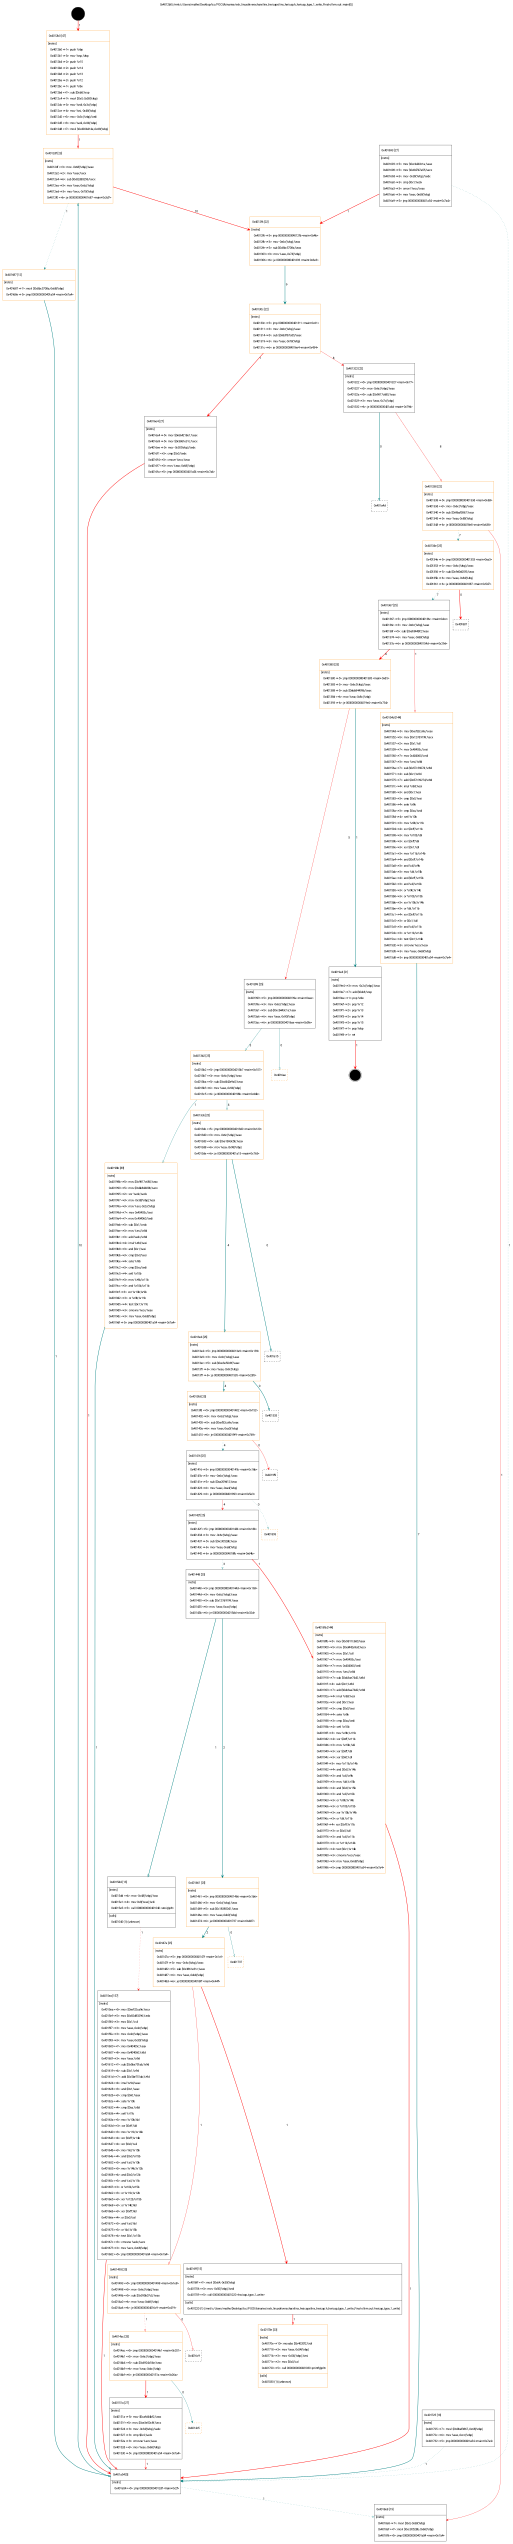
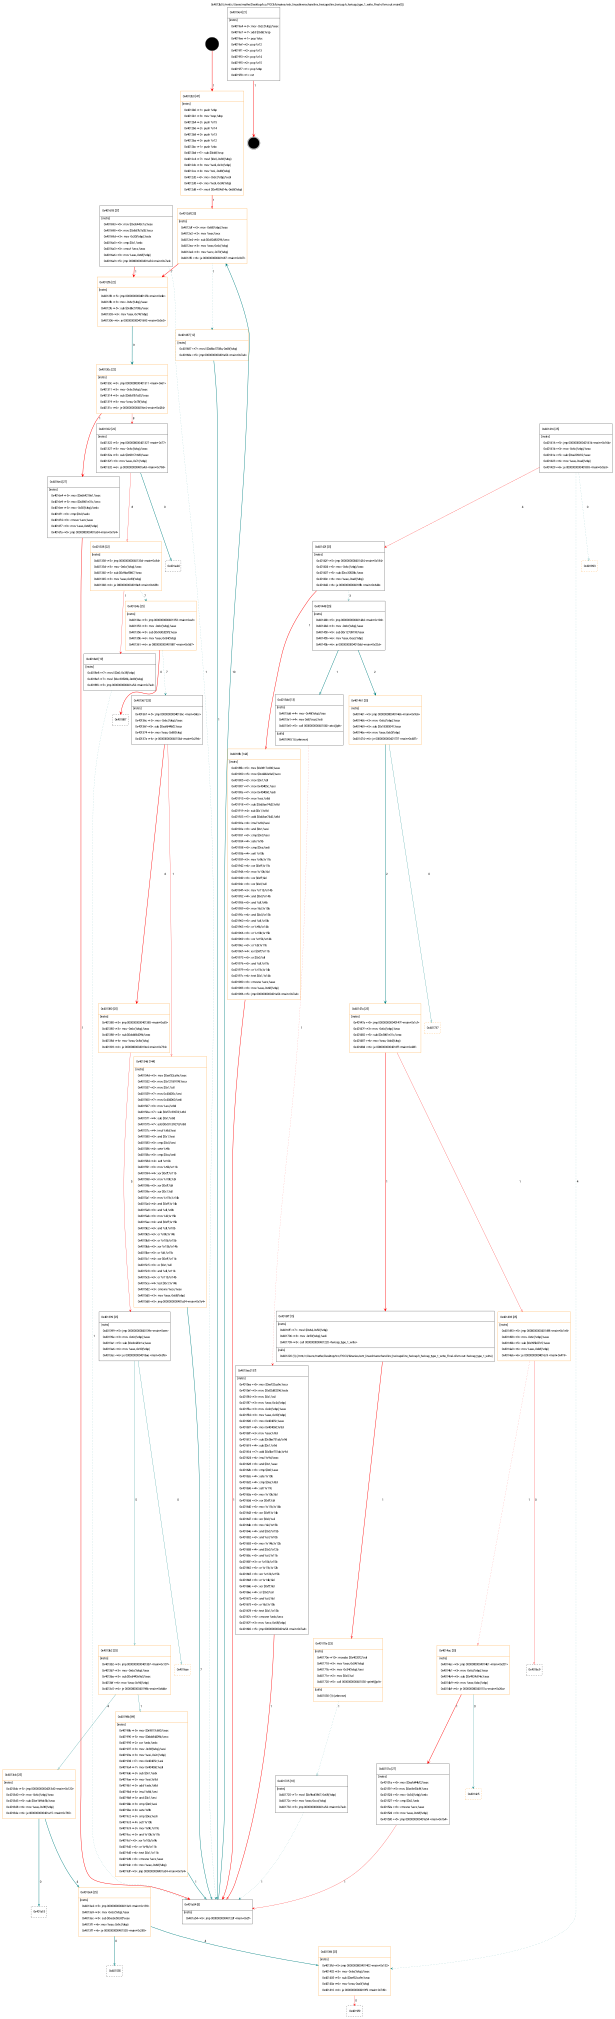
edge "0x4012df [23]" -> "0x4012f6 [22]": label " 10" -> " 7"
edge "0x401380 [25]" -> "0x4019e4 [21]": removed, label "1"
edge "0x401a54 [5]" -> "0x4012df [23]": arrowhead onormal -> vee
edge "0x4013fd [25]" -> "0x401416 [25]": reversed
edge "0x40170e [23]" -> "0x401725 [18]": added, label "1"
edge "0x401a54 [5]" -> "0x4018e8 [19]": reversed
